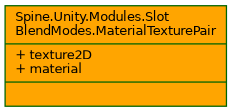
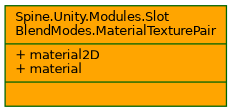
node "Spine.Unity.Modules.Slot": text "+ texture2D" -> "+ material2D"
